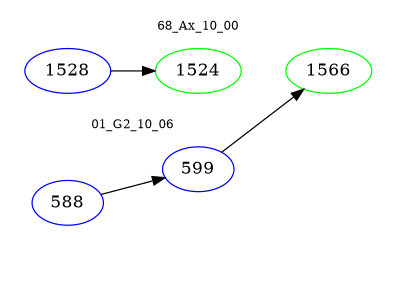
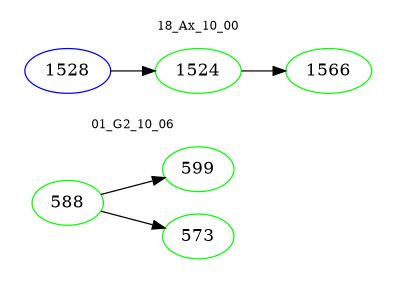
cluster "68_Ax_10_00": label "68_Ax_10_00" -> "18_Ax_10_00"
edge "599" -> "1566": now "1524" -> "1566"
node "599": color blue -> green
node "588": color blue -> green
node "573": added
